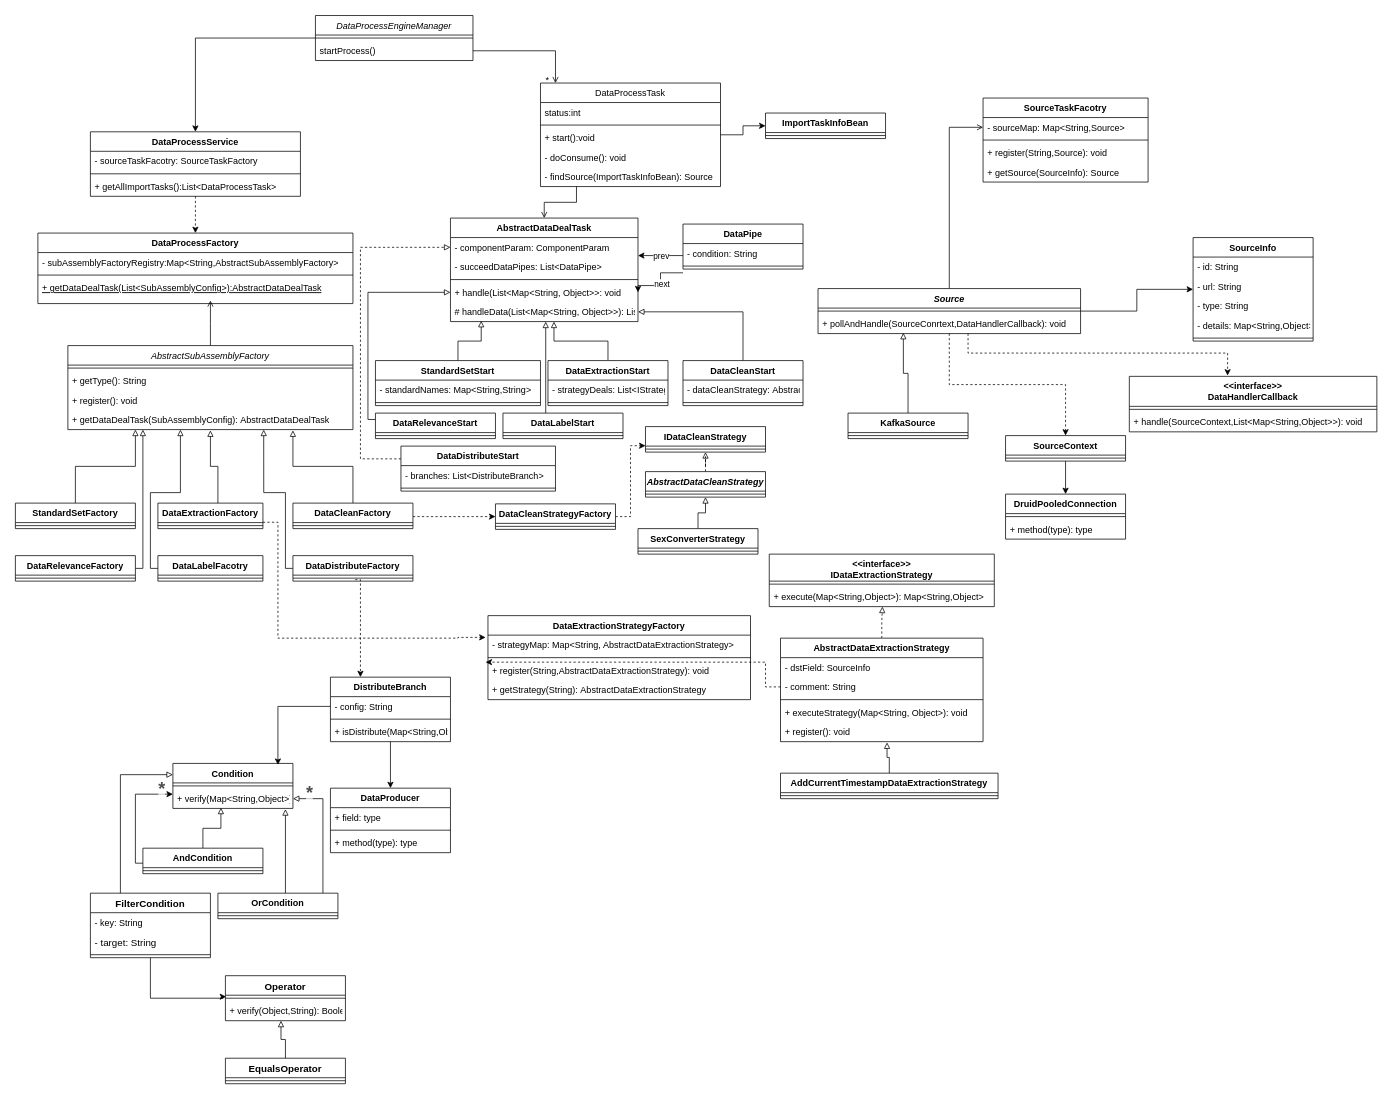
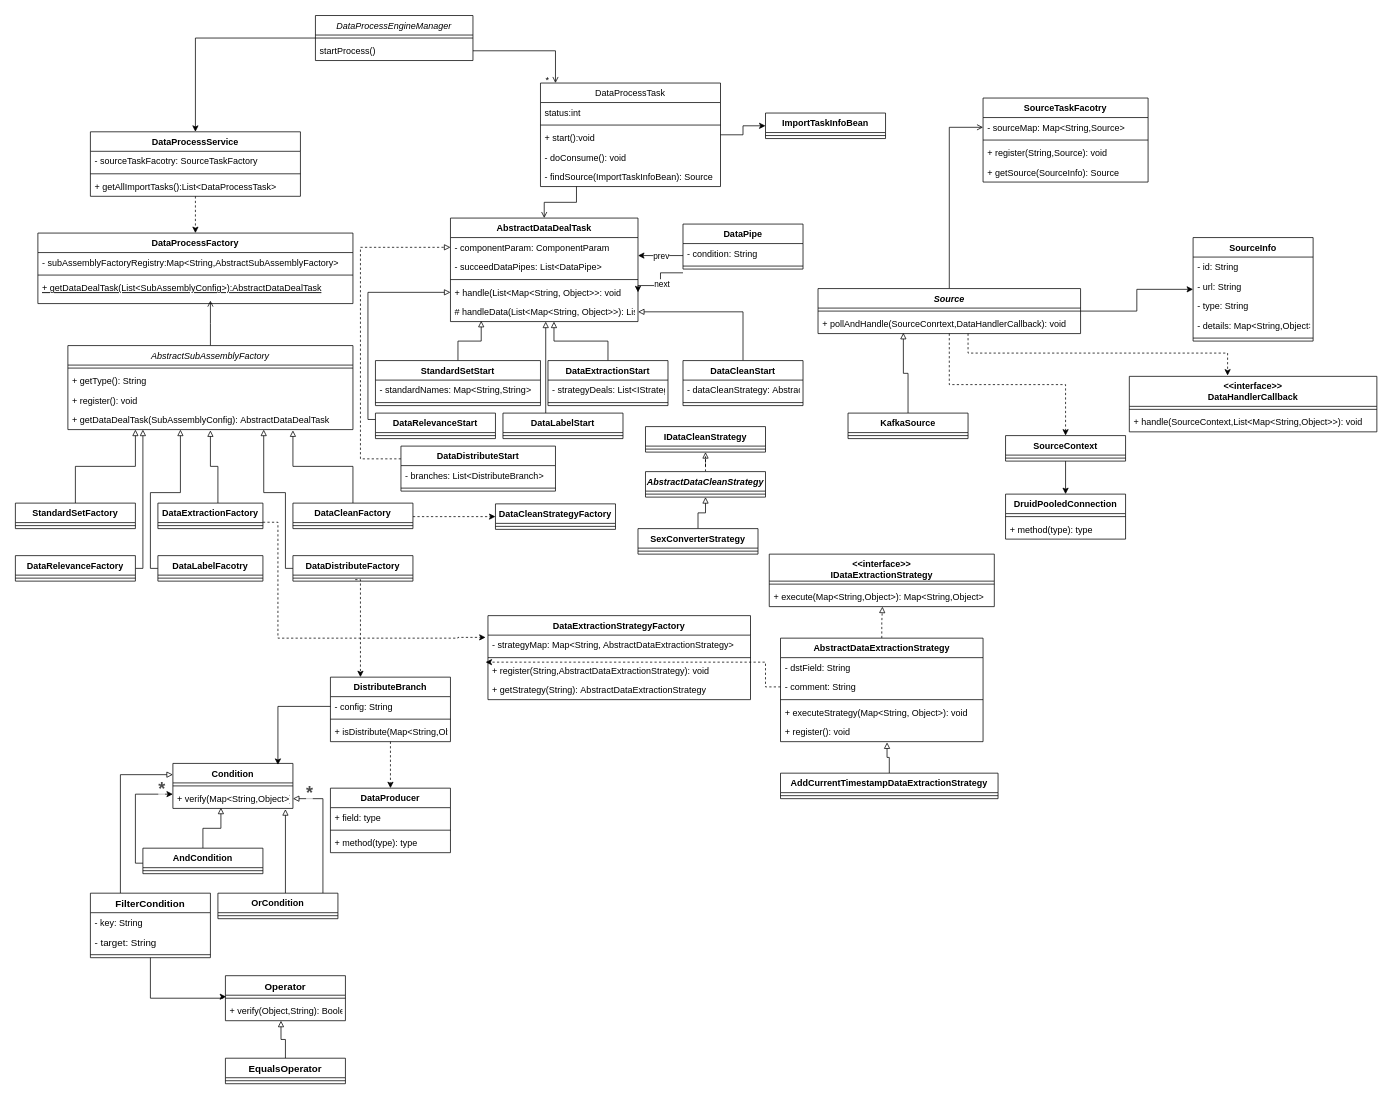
edge "DataCleanStrategyFactory" -> "IDataCleanStrategy": removed
node "- dstField: SourceInfo": label "- dstField: SourceInfo" -> "- dstField: String"
edge "DistributeBranch" -> "DataProducer": style solid -> dashed
